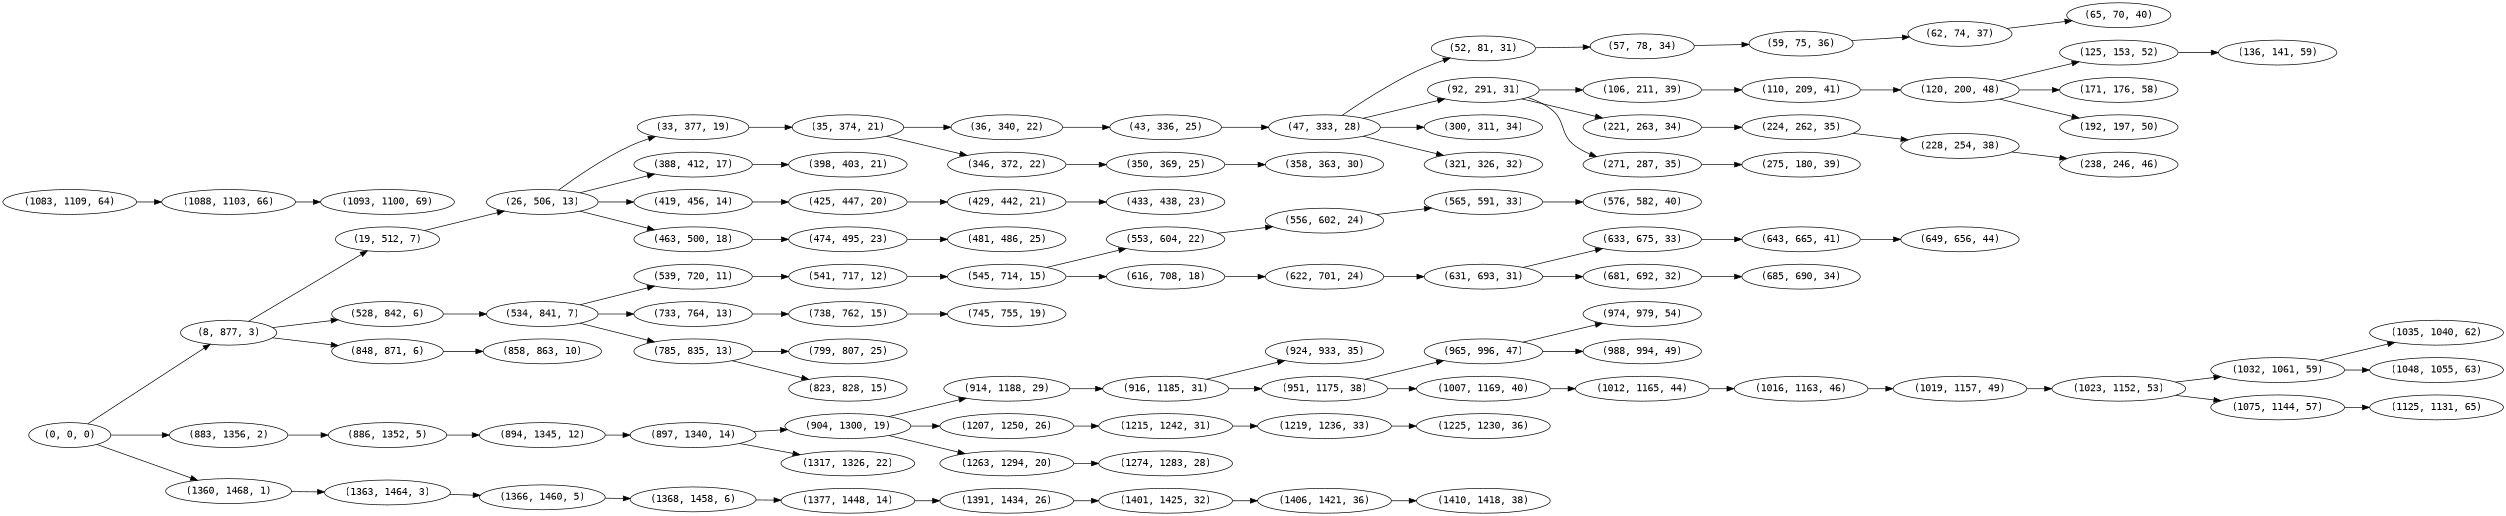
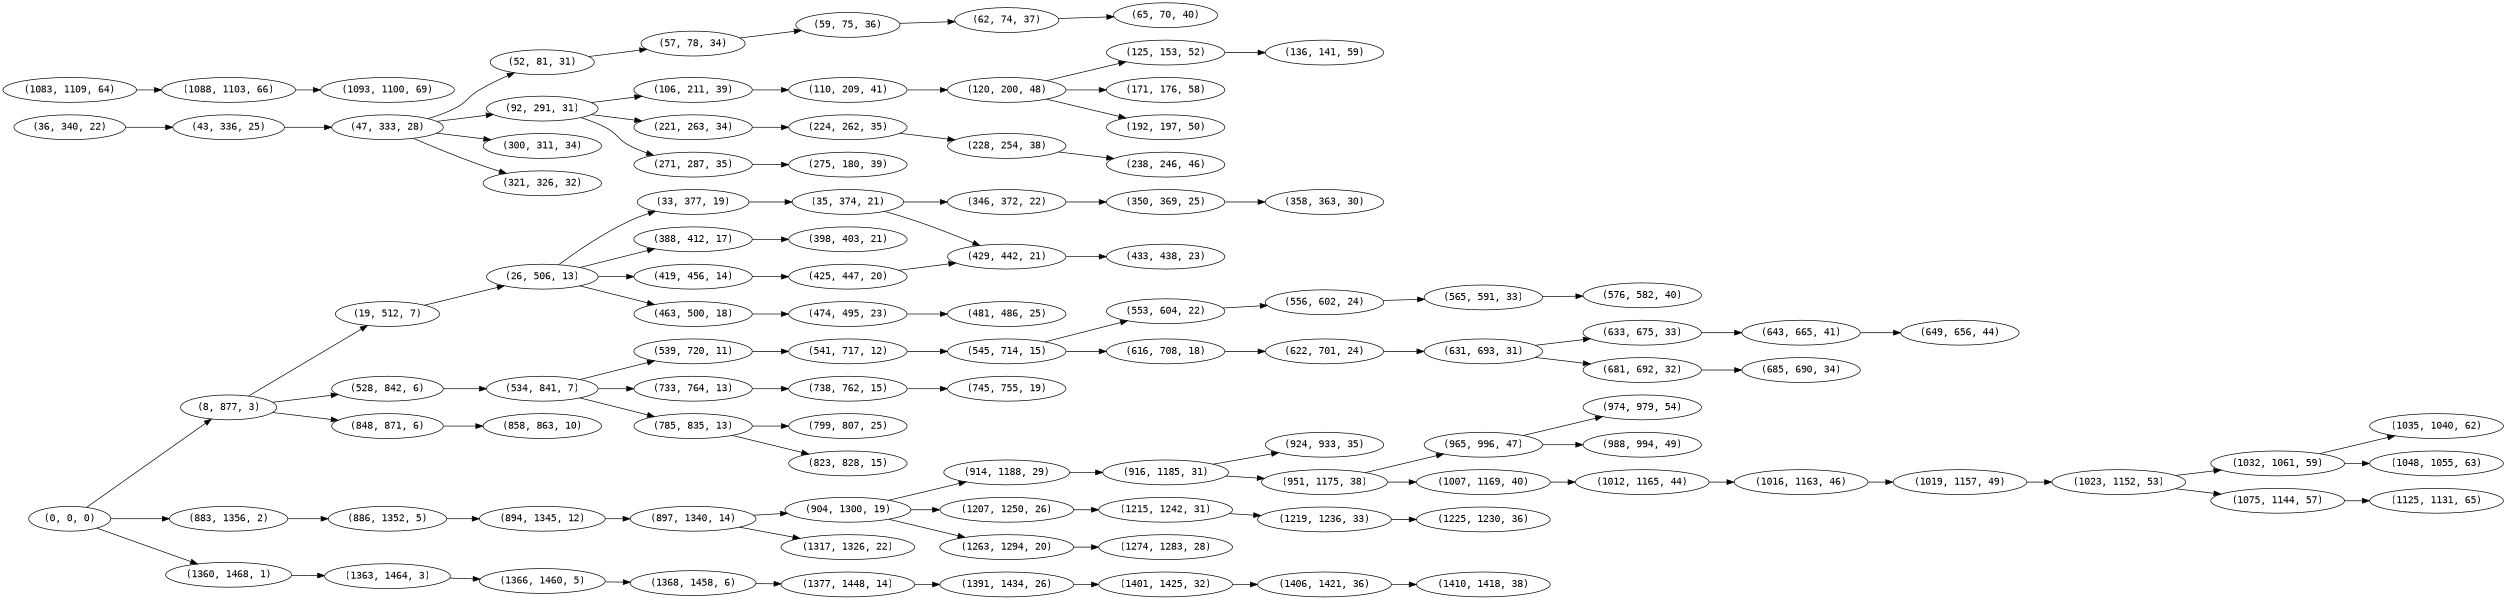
edge "(35, 374, 21)" -> "(36, 340, 22)": now "(35, 374, 21)" -> "(429, 442, 21)"
